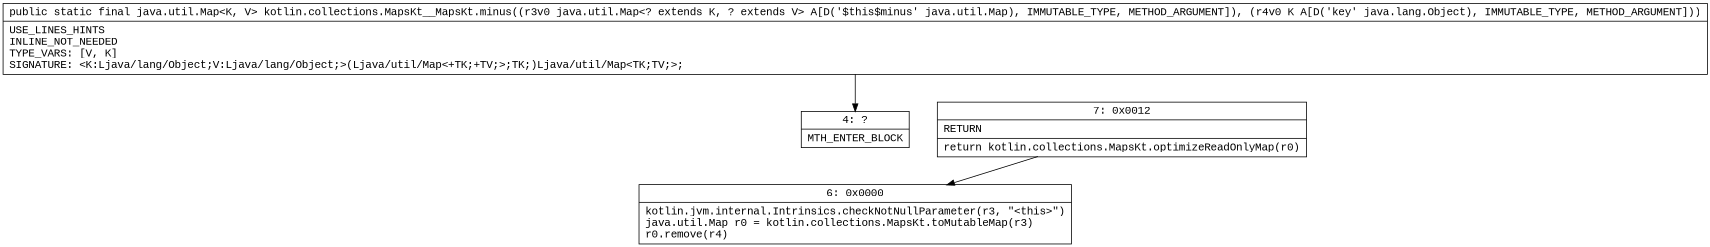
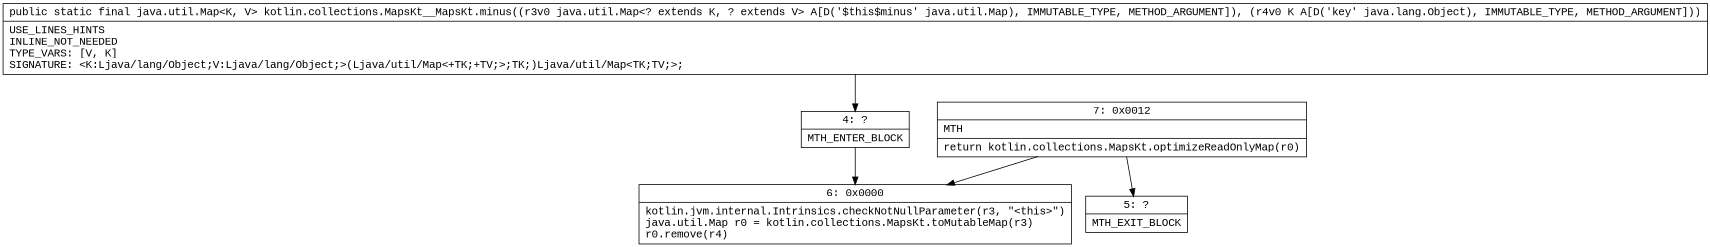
node "7: 0x0012": text "RETURN" -> "MTH"
edge "4: ?" -> "6: 0x0000": added
node "5: ?": added
